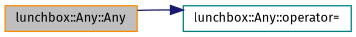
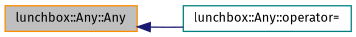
edge "lunchbox::Any::Any" -> "lunchbox::Any::operator=": reversed
